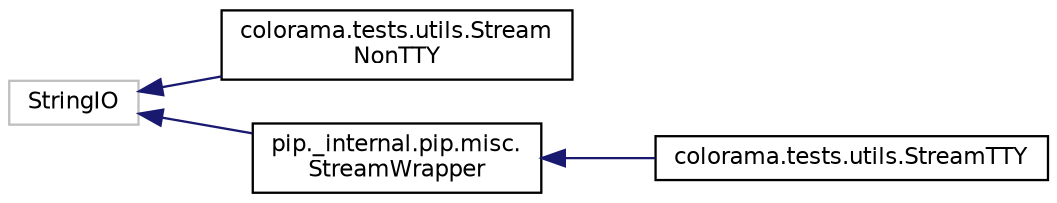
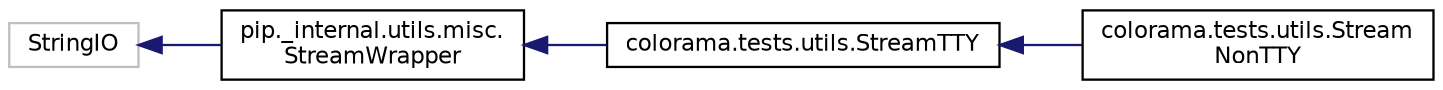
edge "colorama.tests.utils.Stream NonTTY" -> "StringIO": now "colorama.tests.utils.Stream NonTTY" -> "colorama.tests.utils.StreamTTY"
node "pip._internal.pip.misc. StreamWrapper": label "pip._internal.pip.misc. StreamWrapper" -> "pip._internal.utils.misc. StreamWrapper"
